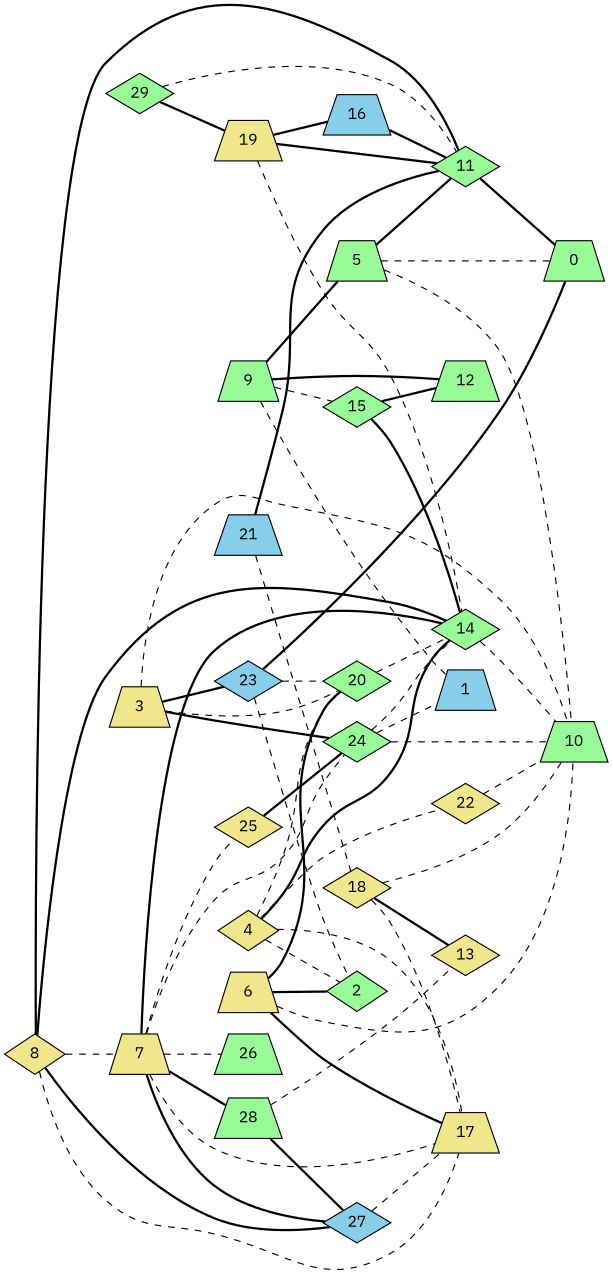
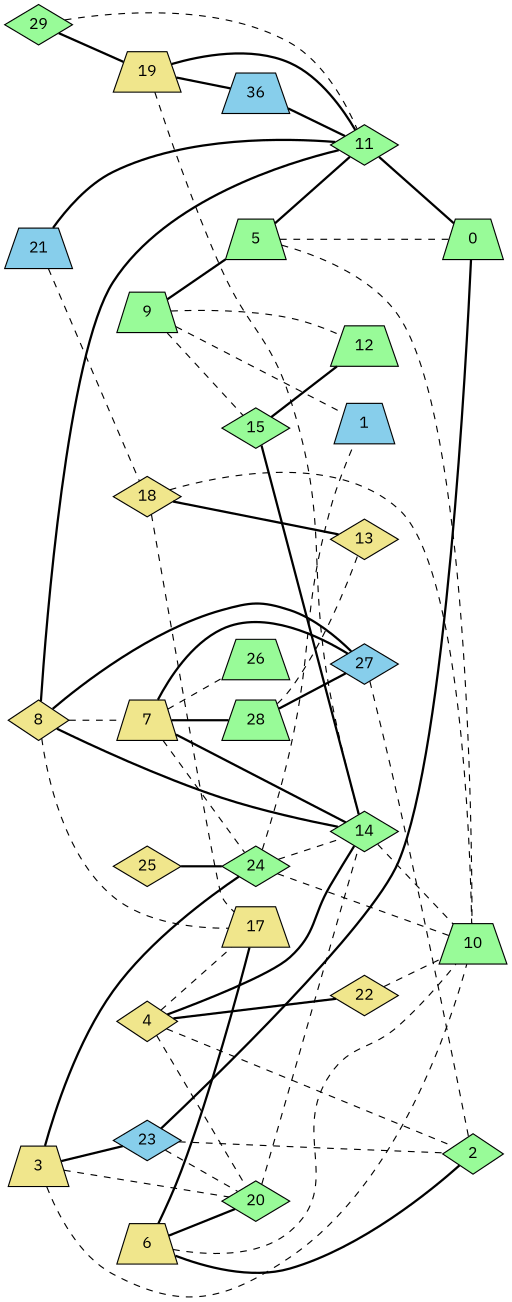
node "16": label "16" -> "36"
edge "9" -- "12": style bold -> dashed
edge "22" -- "4": style dashed -> bold
edge "25" -- "7": removed
edge "7" -- "17": removed
edge "17" -- "27": now "2" -- "27"
